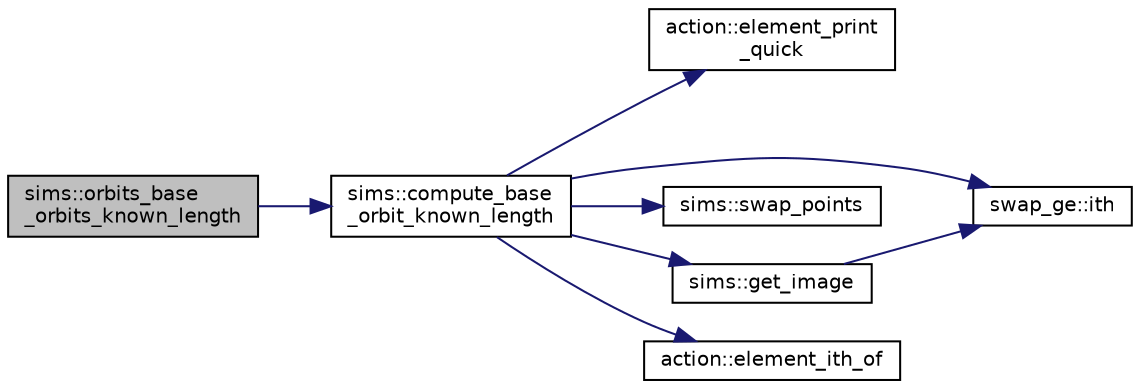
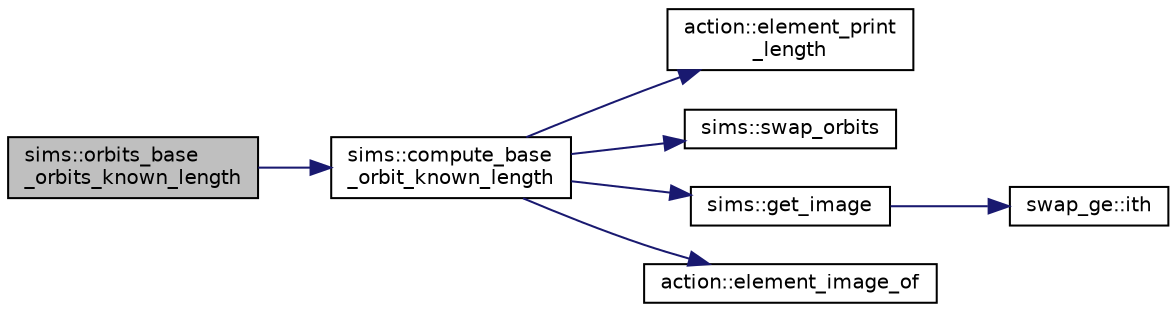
node "action::element_print _quick": label "action::element_print _quick" -> "action::element_print _length"
edge "sims::compute_base _orbit_known_length" -> "swap_ge::ith": removed
node "sims::swap_points": label "sims::swap_points" -> "sims::swap_orbits"
node "action::element_ith_of": label "action::element_ith_of" -> "action::element_image_of"
